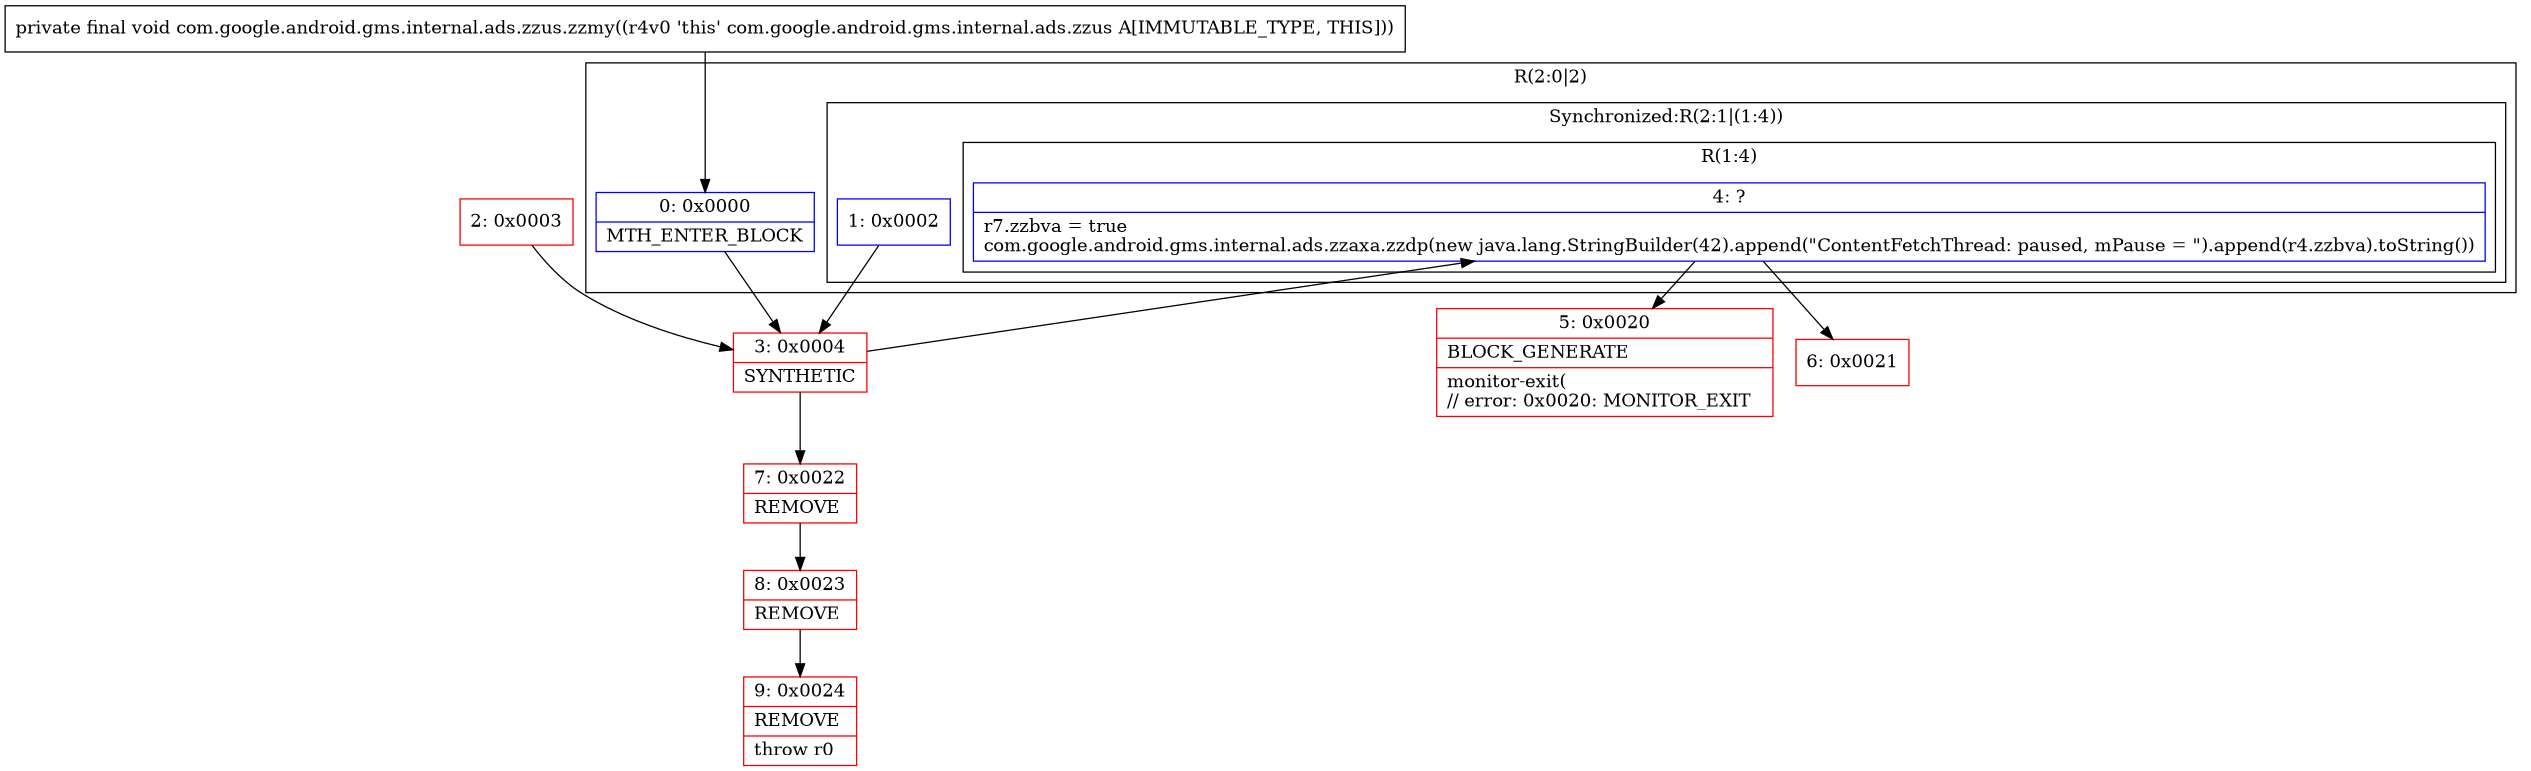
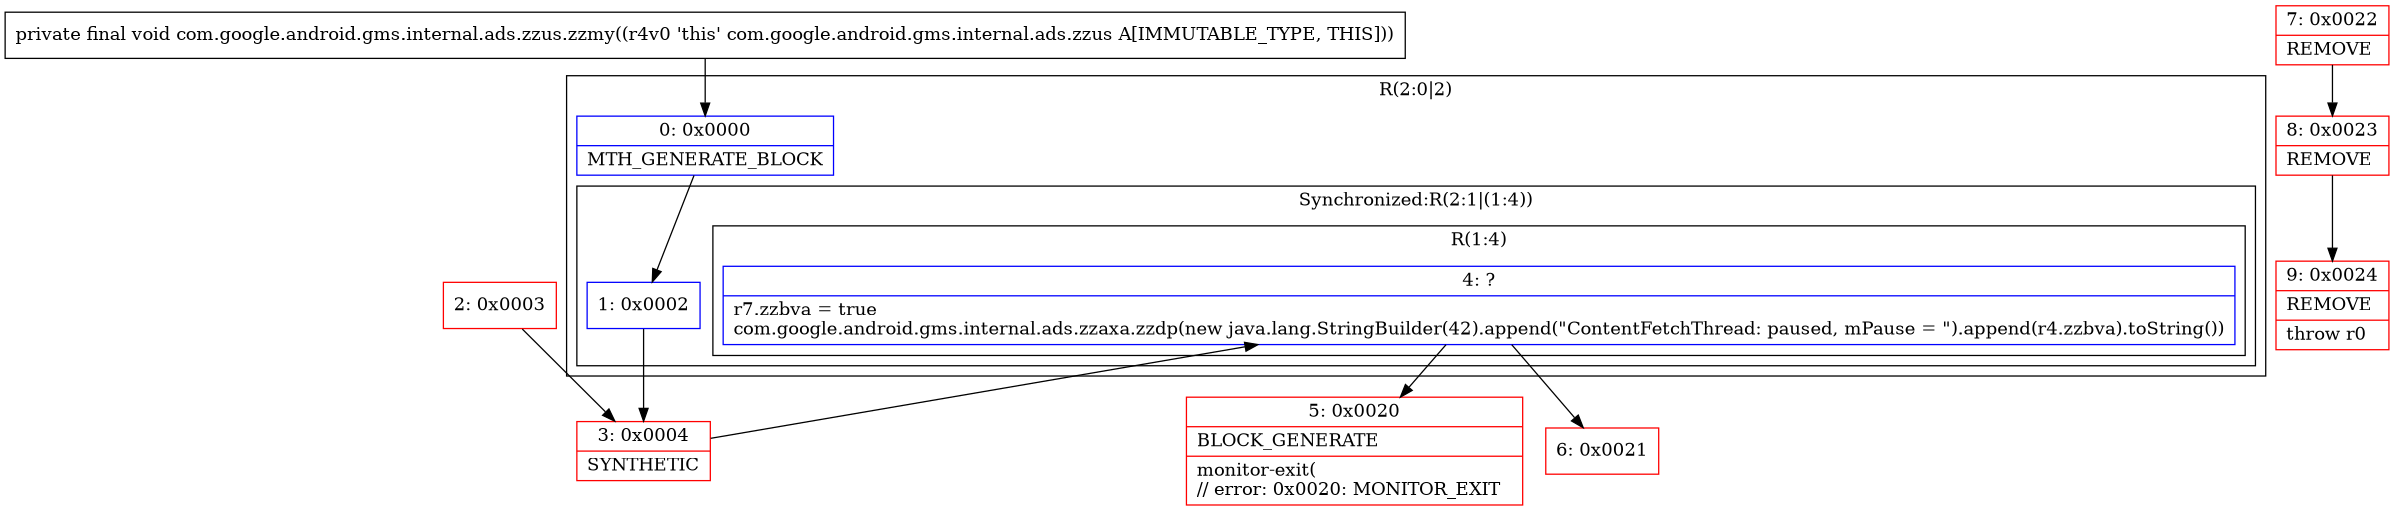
node "0: 0x0000": text "MTH_ENTER_BLOCK" -> "MTH_GENERATE_BLOCK"
edge "0: 0x0000" -> "3: 0x0004": now "0: 0x0000" -> "1: 0x0002"
edge "3: 0x0004" -> "7: 0x0022": removed
